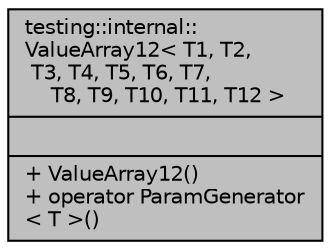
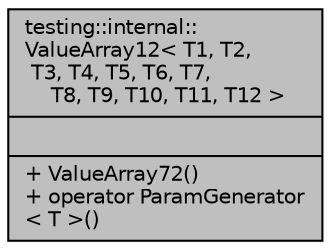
node "testing::internal::": text "+ ValueArray12()" -> "+ ValueArray72()"
